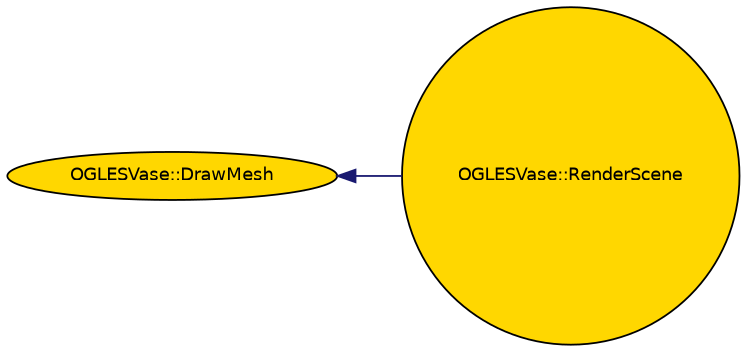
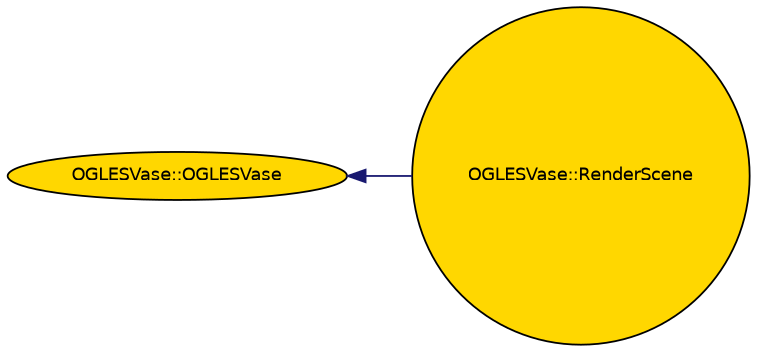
node "OGLESVase::DrawMesh": label "OGLESVase::DrawMesh" -> "OGLESVase::OGLESVase"
